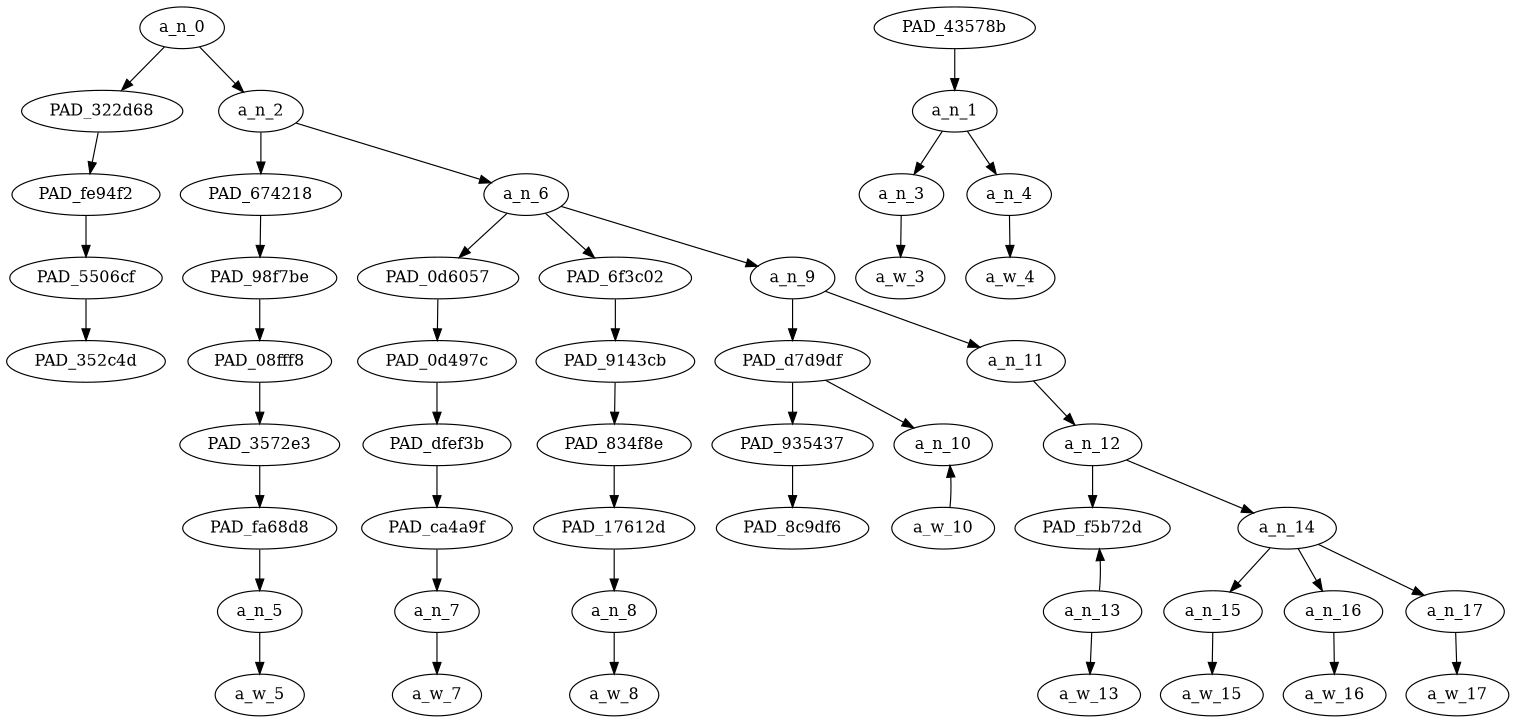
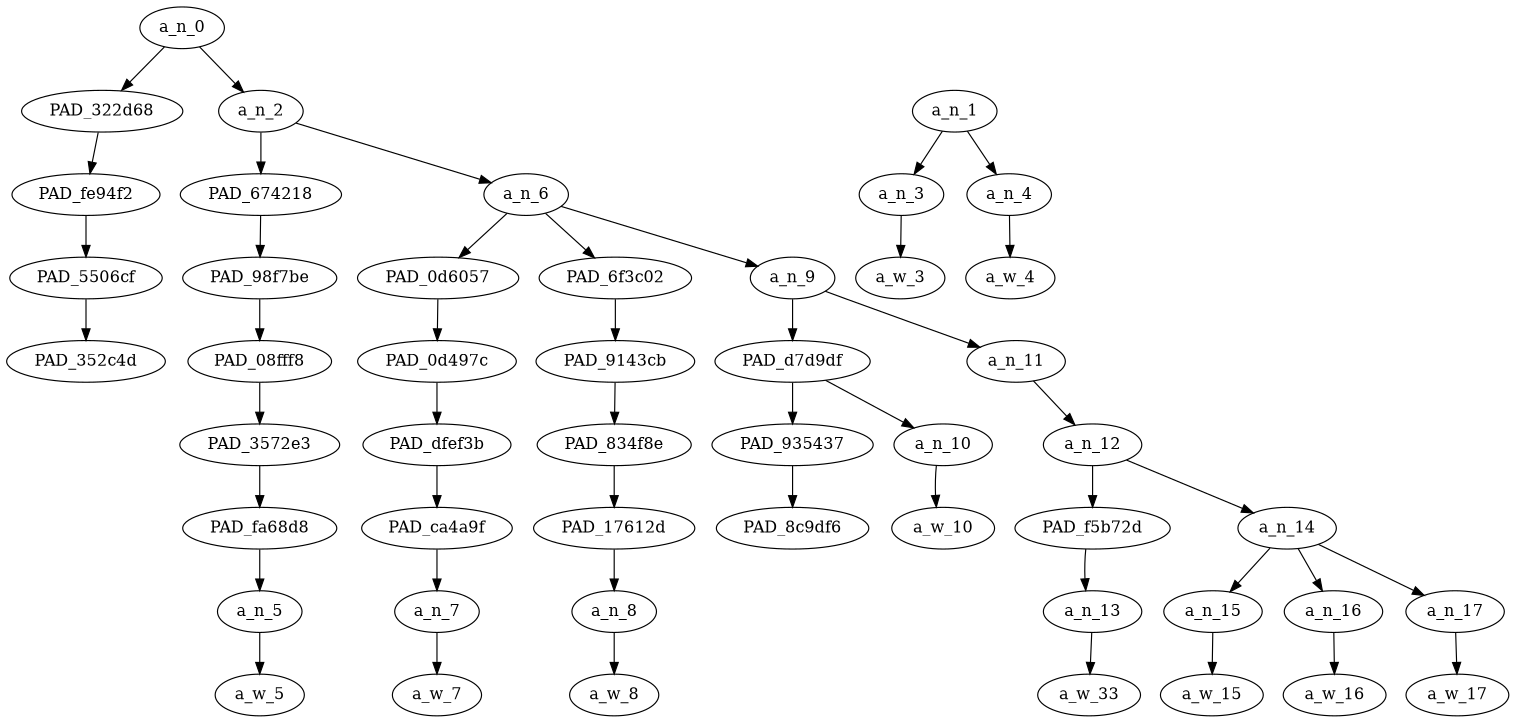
node "PAD_43578b": removed
edge "a_w_10" -> "a_n_10": reversed
edge "a_n_13" -> "PAD_f5b72d": reversed
node "a_w_13": label "a_w_13" -> "a_w_33"
